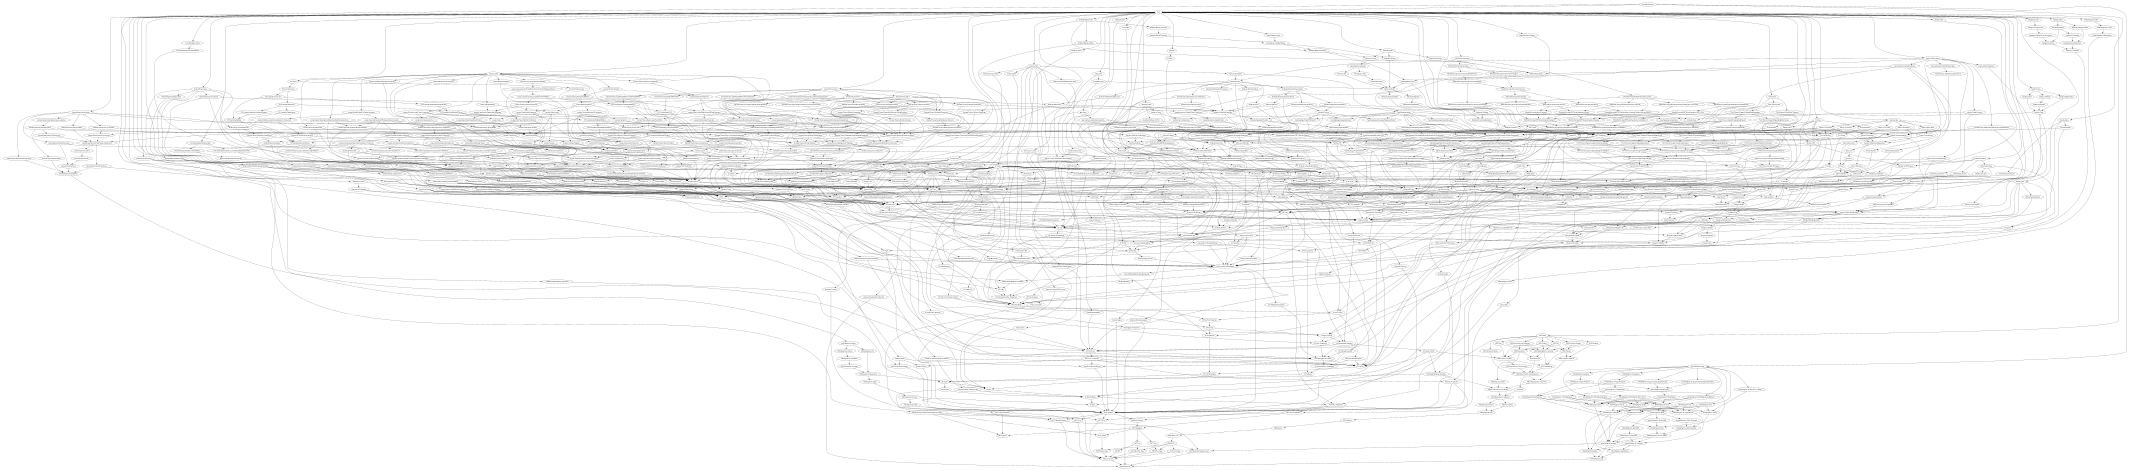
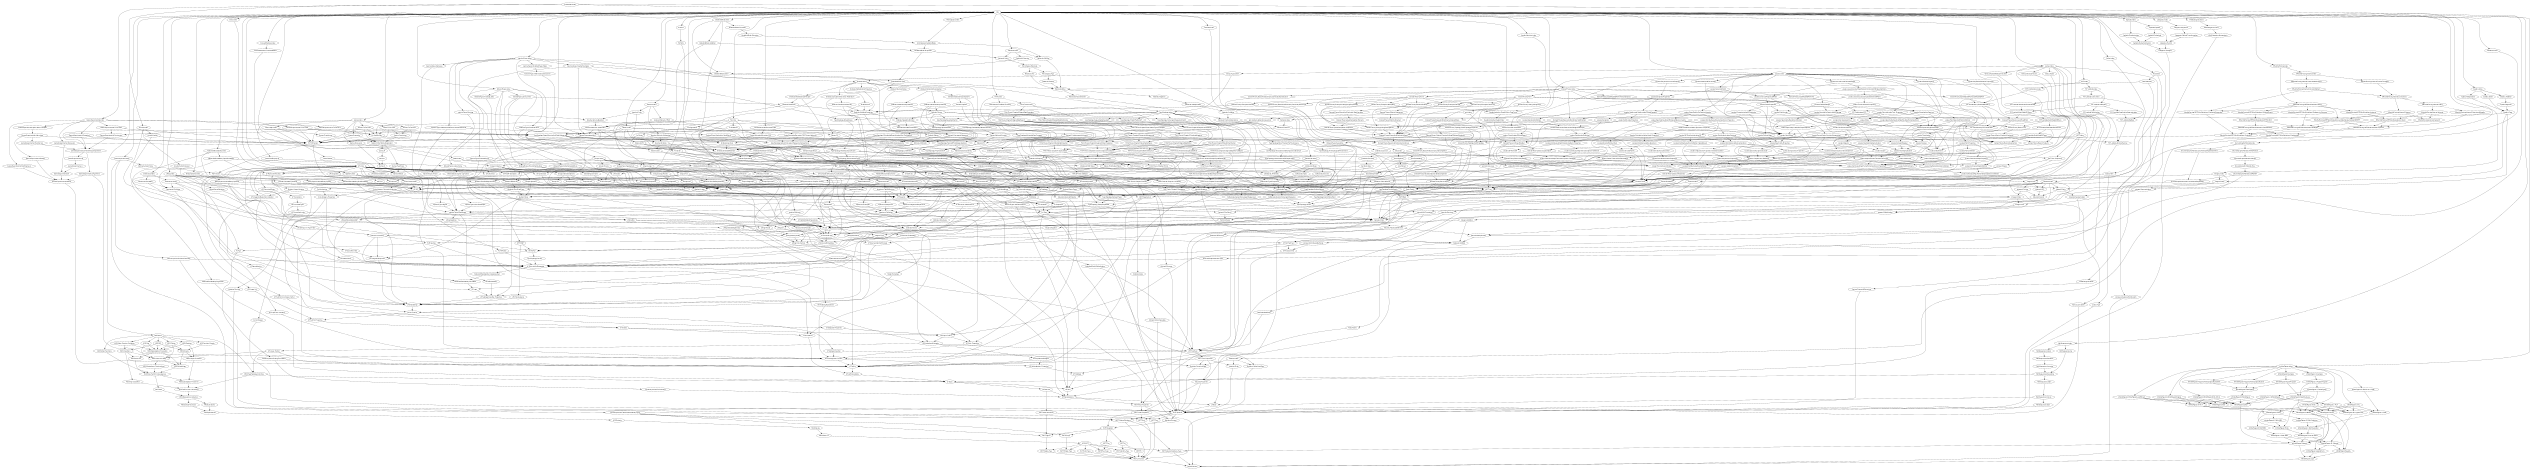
node "MLTT.Sigma-Type": added
